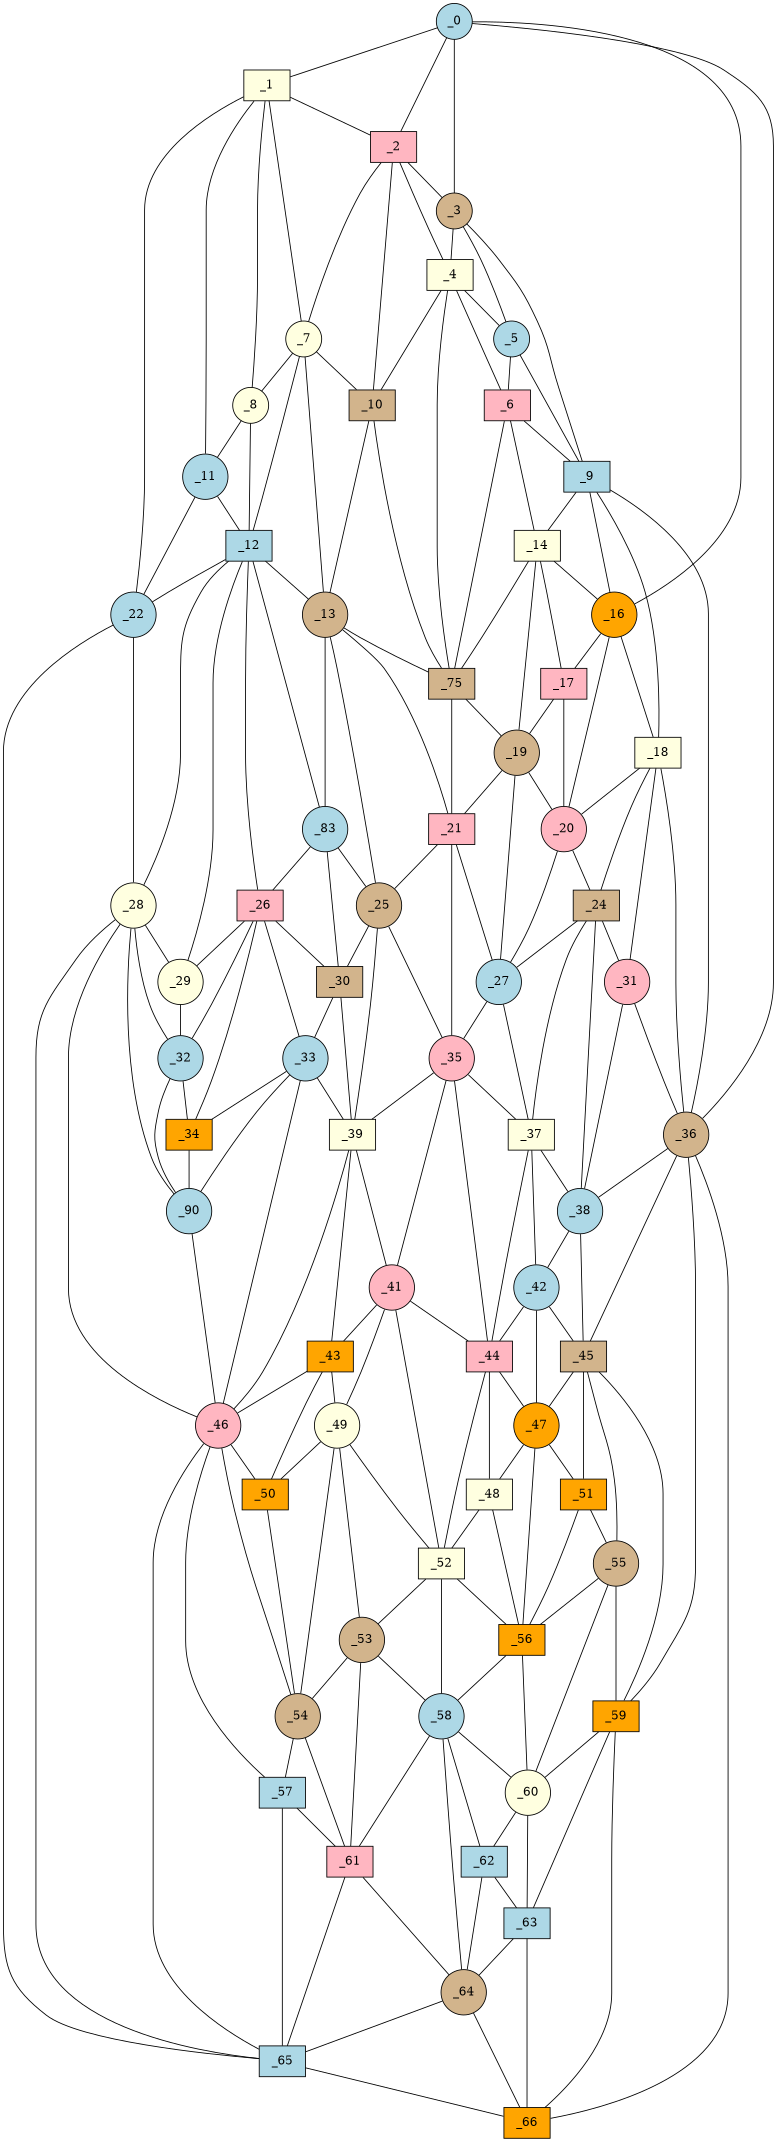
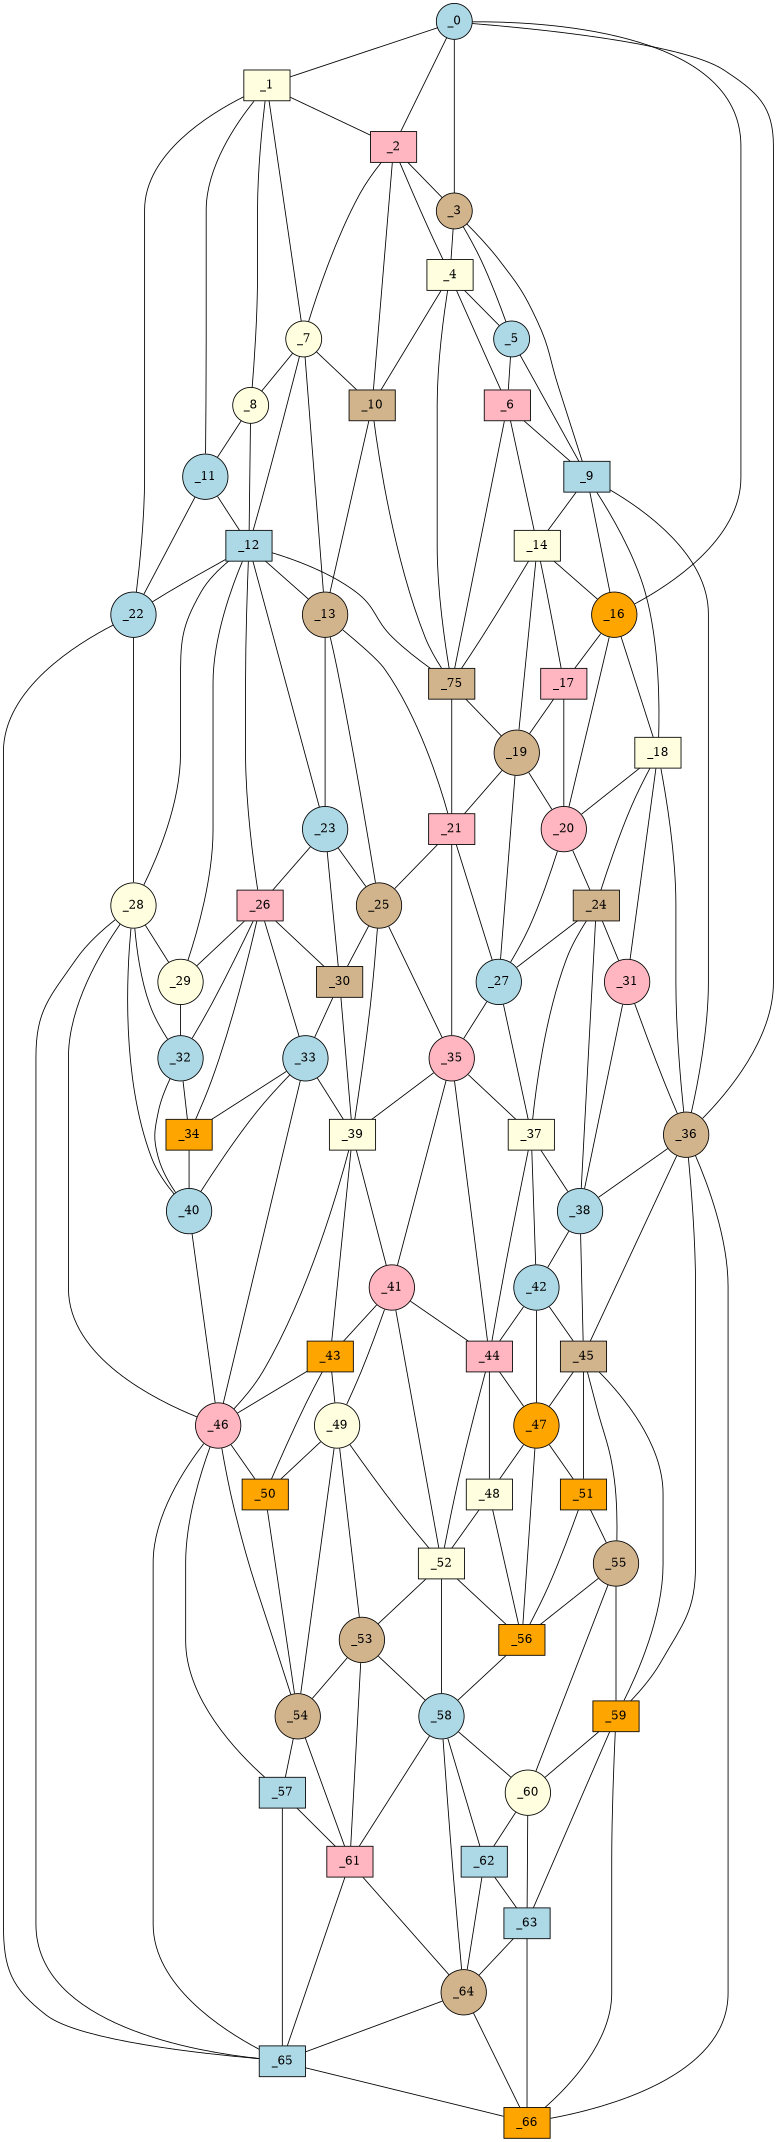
edge "_13" -- "_75": now "_12" -- "_75"
node "_83": label "_83" -> "_23"
node "_90": label "_90" -> "_40"
edge "_56" -- "_60": removed
